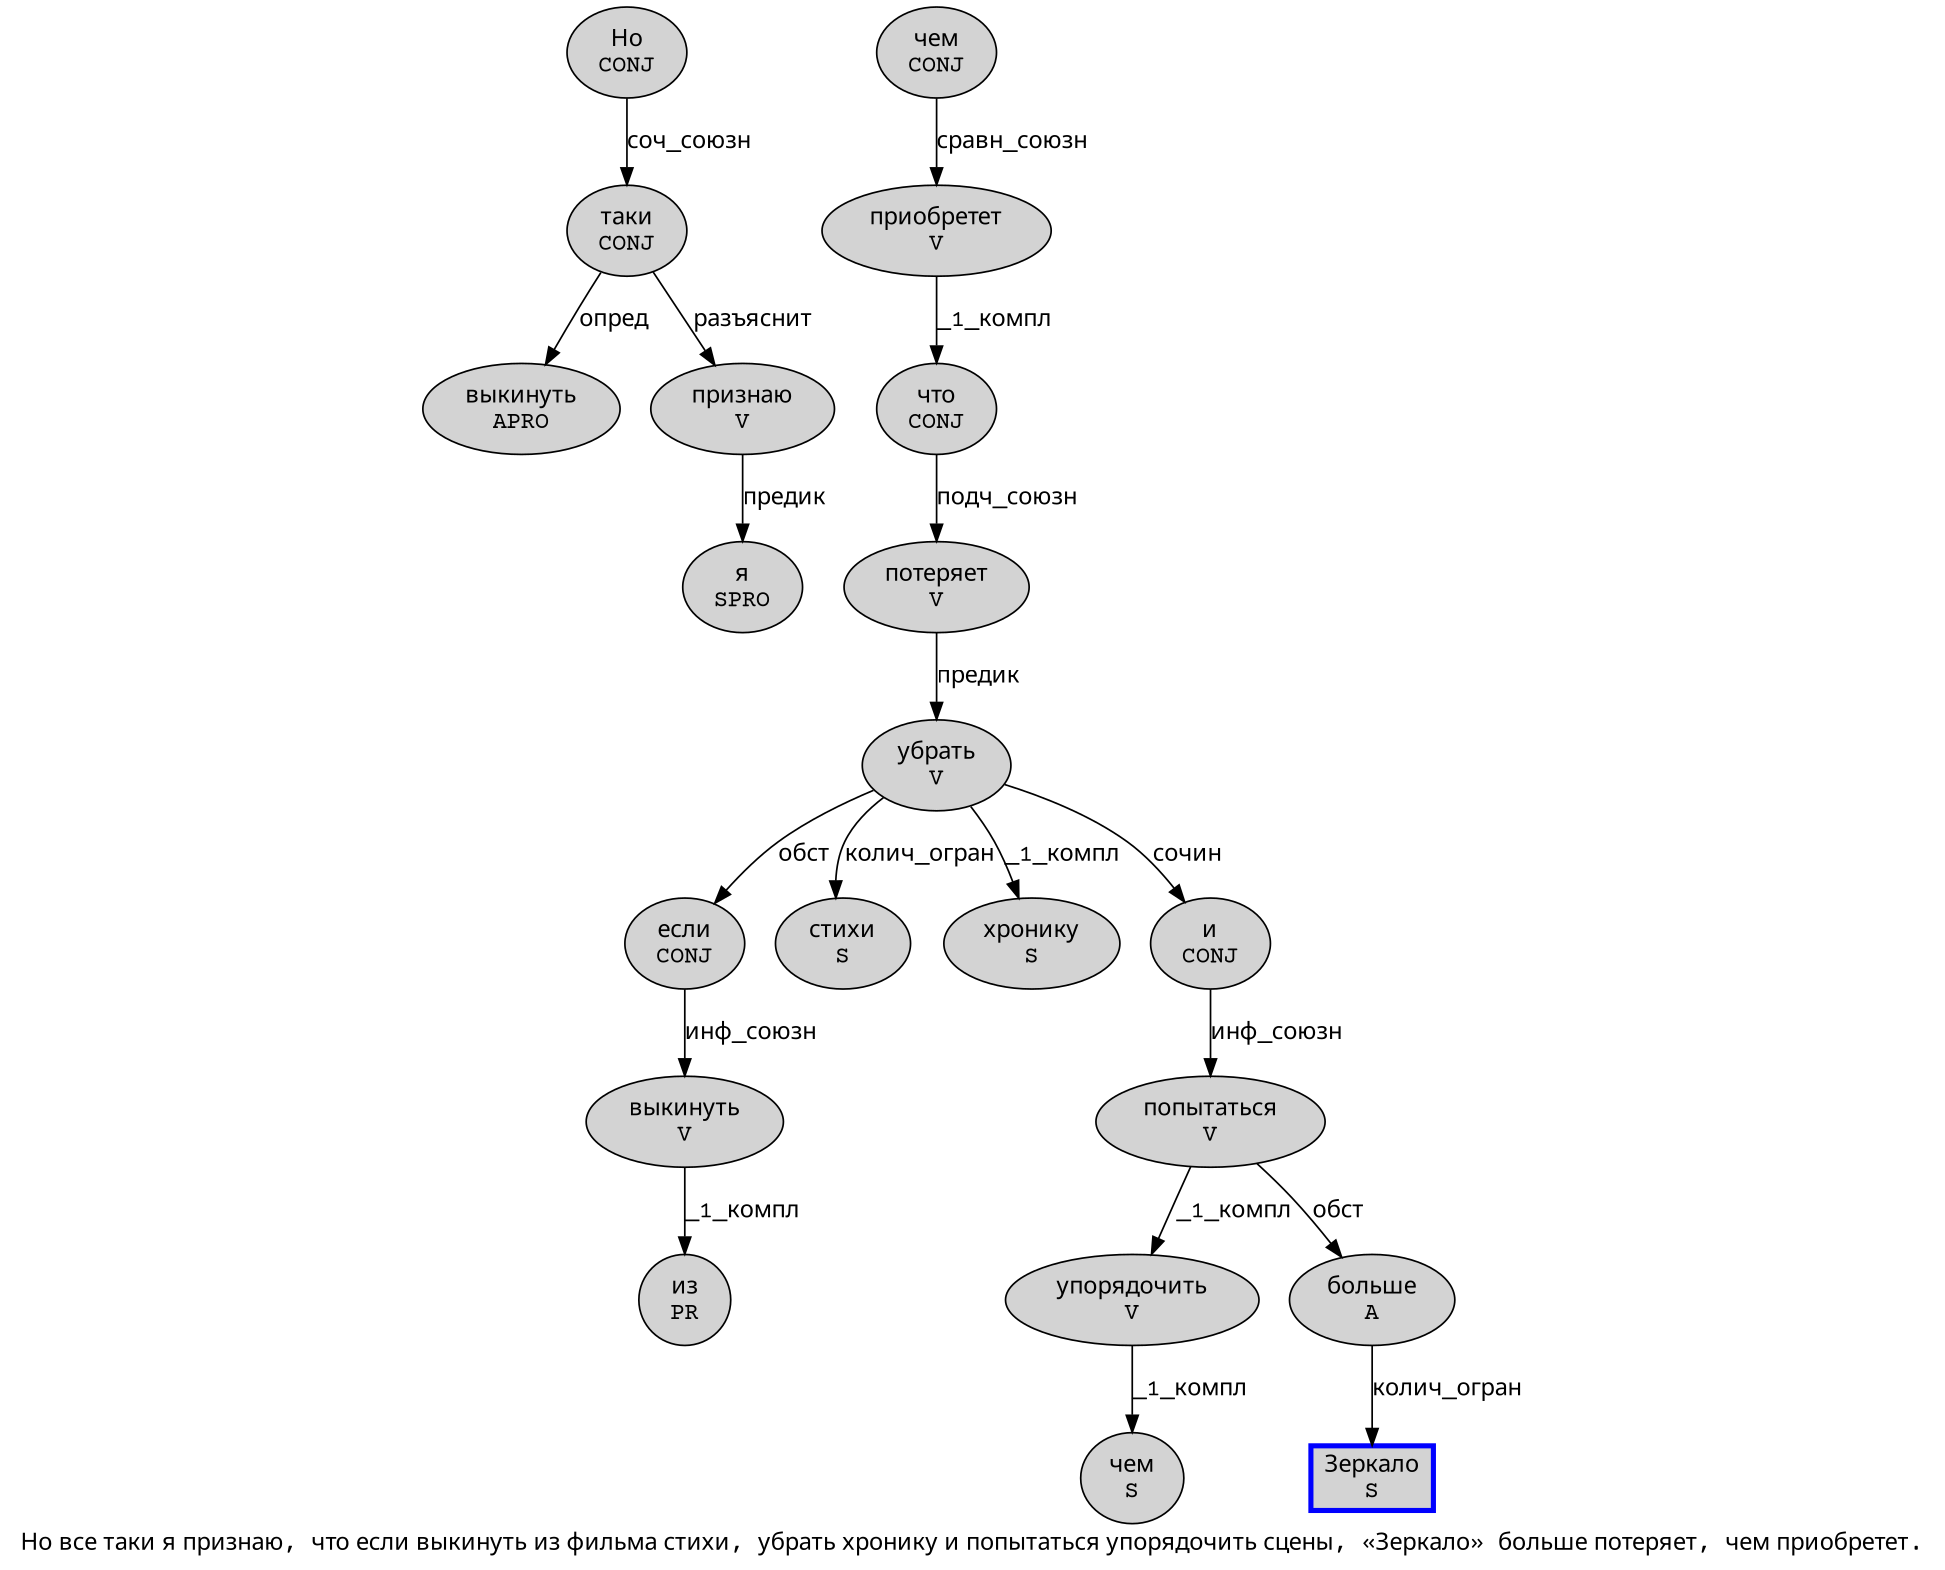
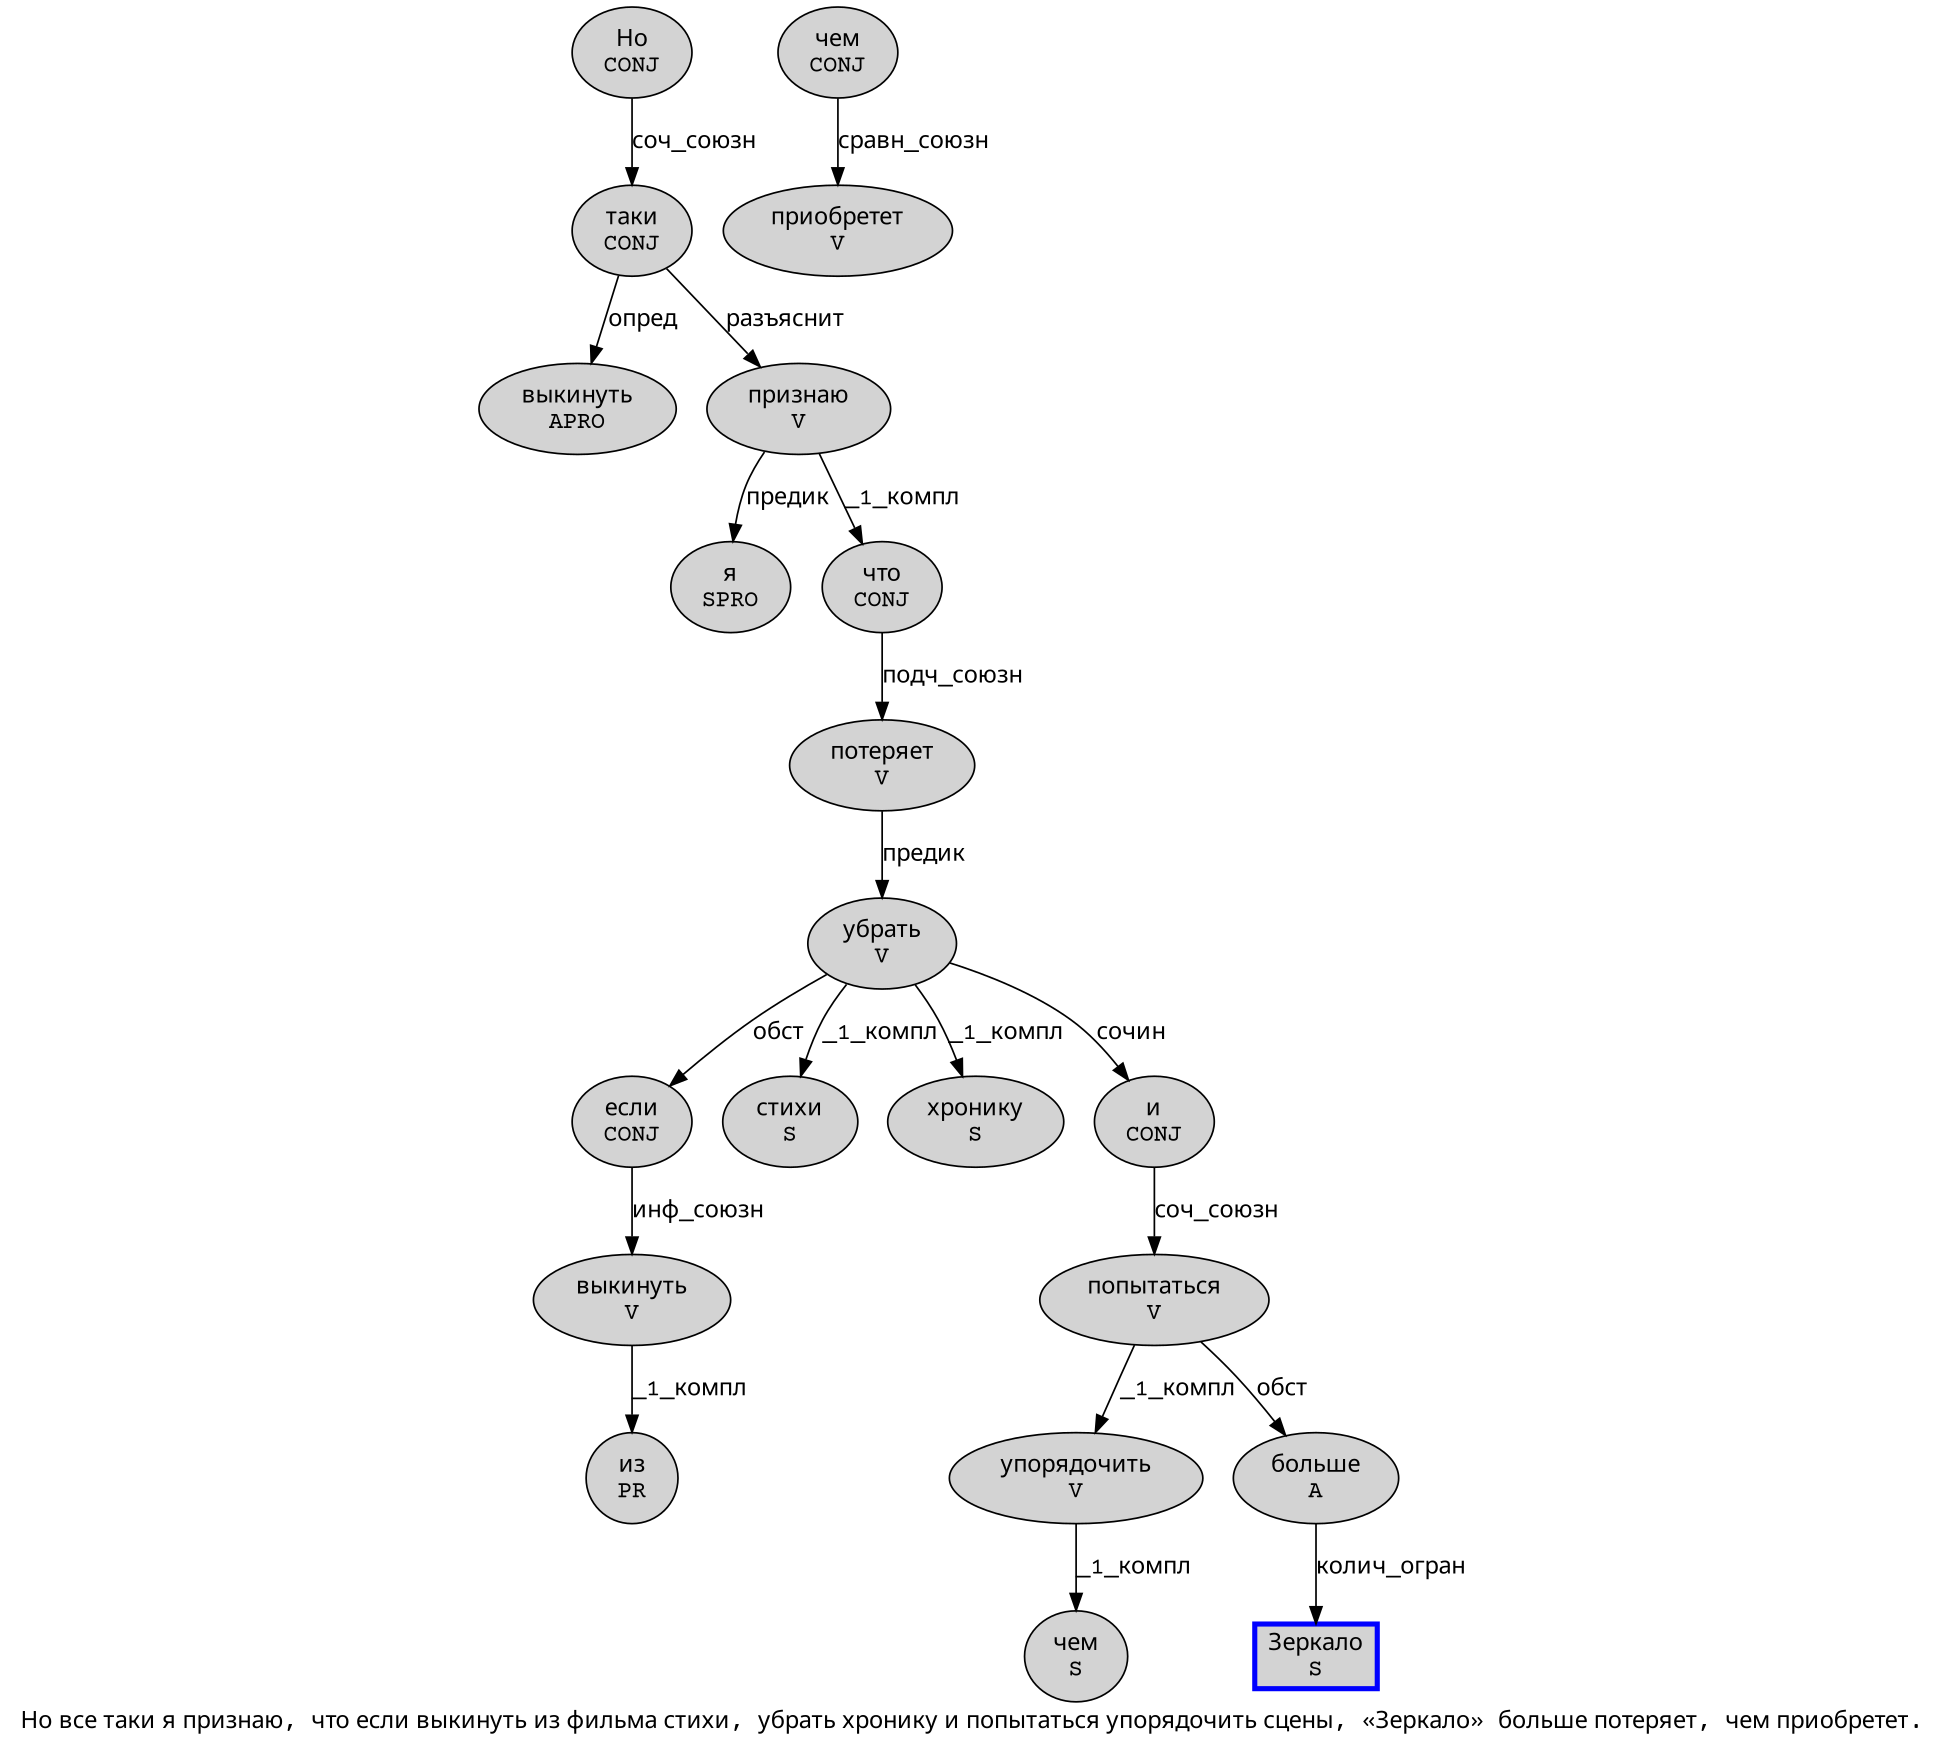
edge "приобретет V" -> "что CONJ": now "признаю V" -> "что CONJ"
edge "убрать V" -> "стихи S": label "колич_огран" -> "_1_компл"
edge "и CONJ" -> "попытаться V": label "инф_союзн" -> "соч_союзн"
